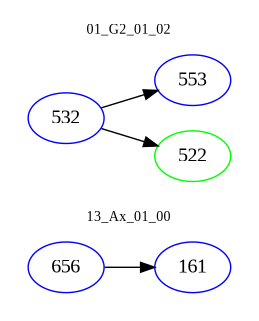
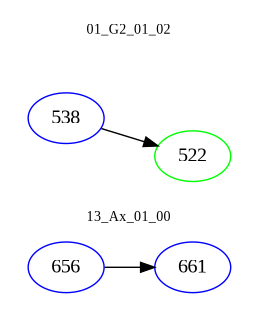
node "553": removed
node "532": label "532" -> "538"
node "161": label "161" -> "661"
